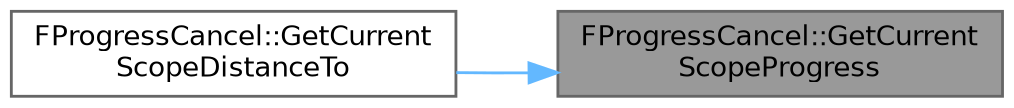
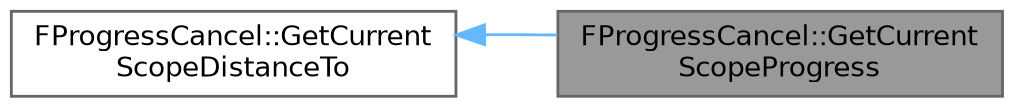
edge "FProgressCancel::GetCurrent ScopeDistanceTo" -> "FProgressCancel::GetCurrent ScopeProgress": reversed
